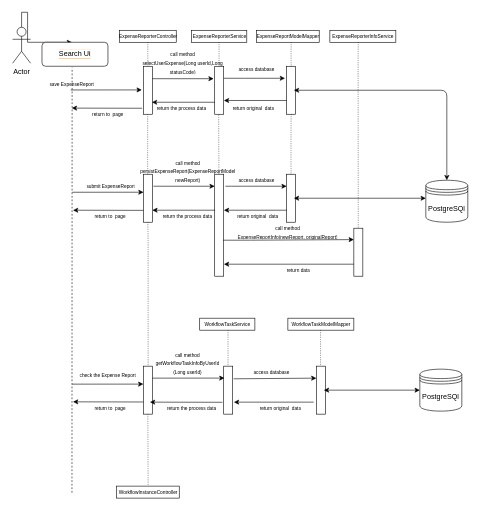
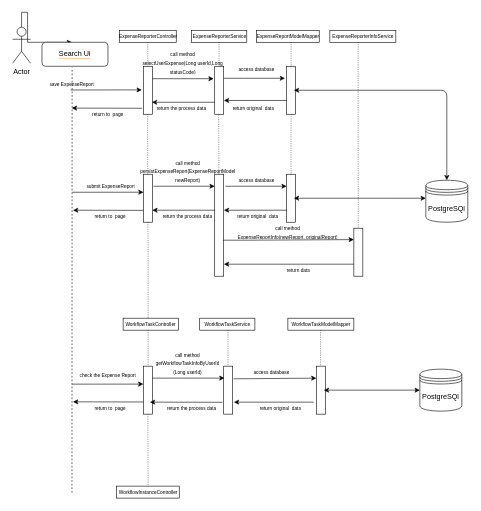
node "WorkflowTaskController": added
